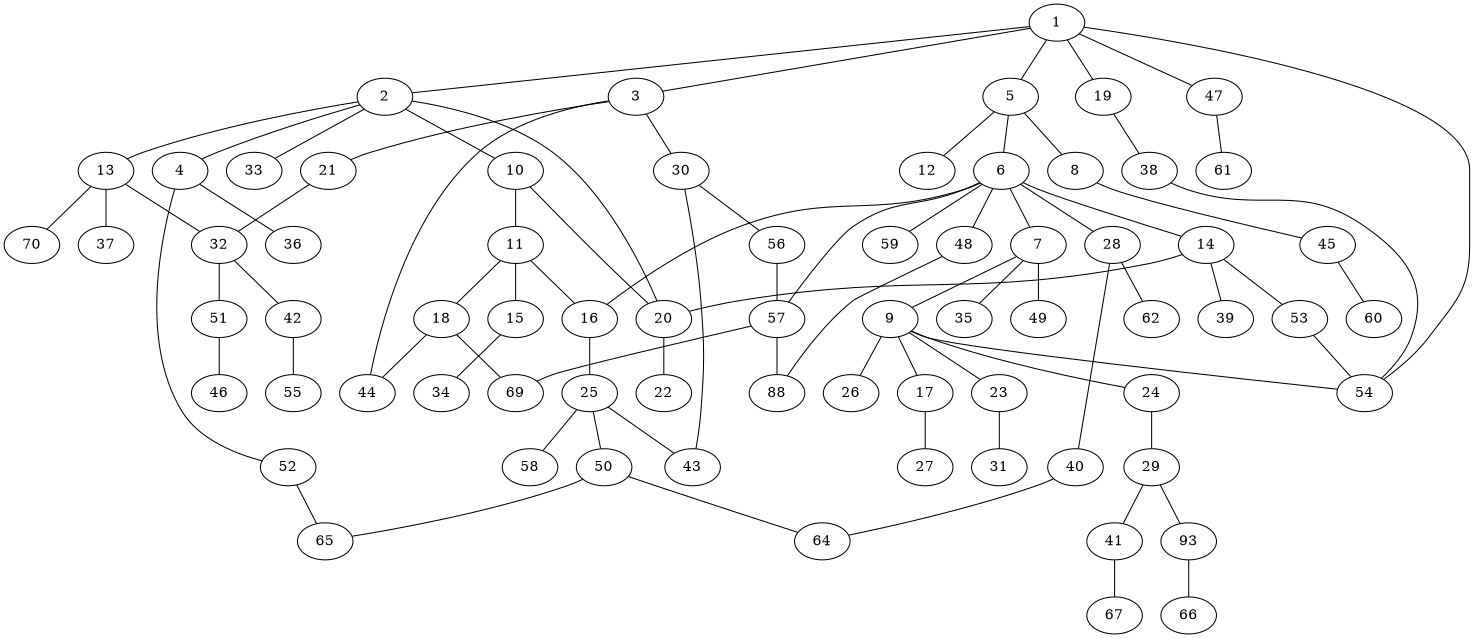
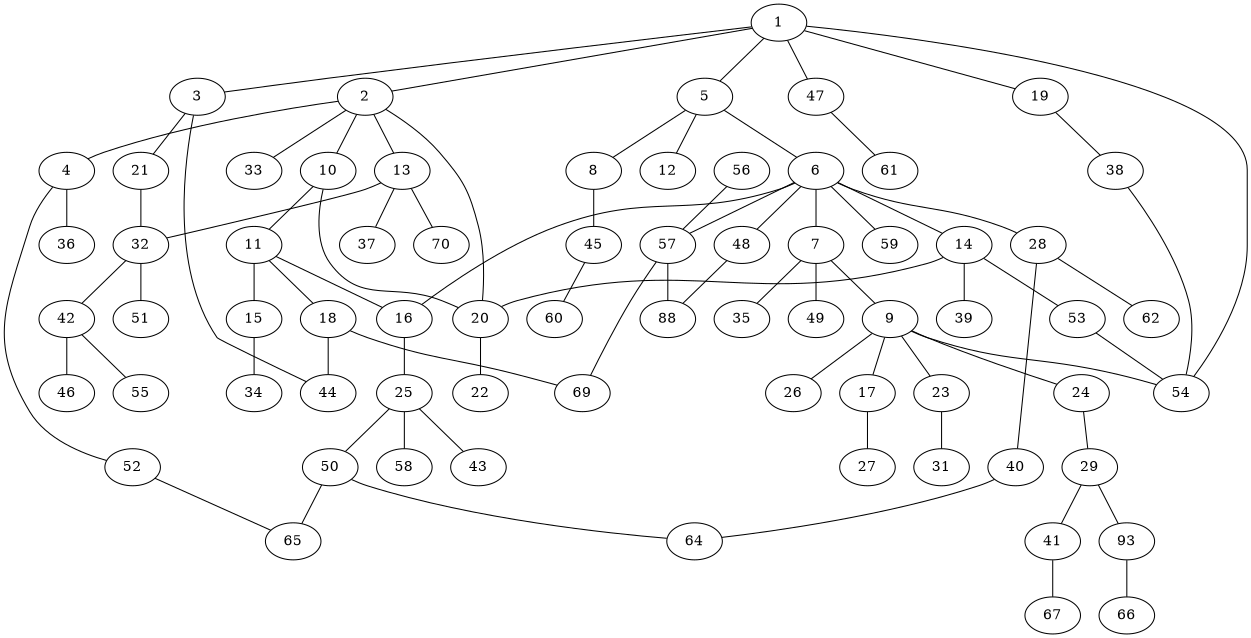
node "30": removed
edge "51" -- "46": now "42" -- "46"
